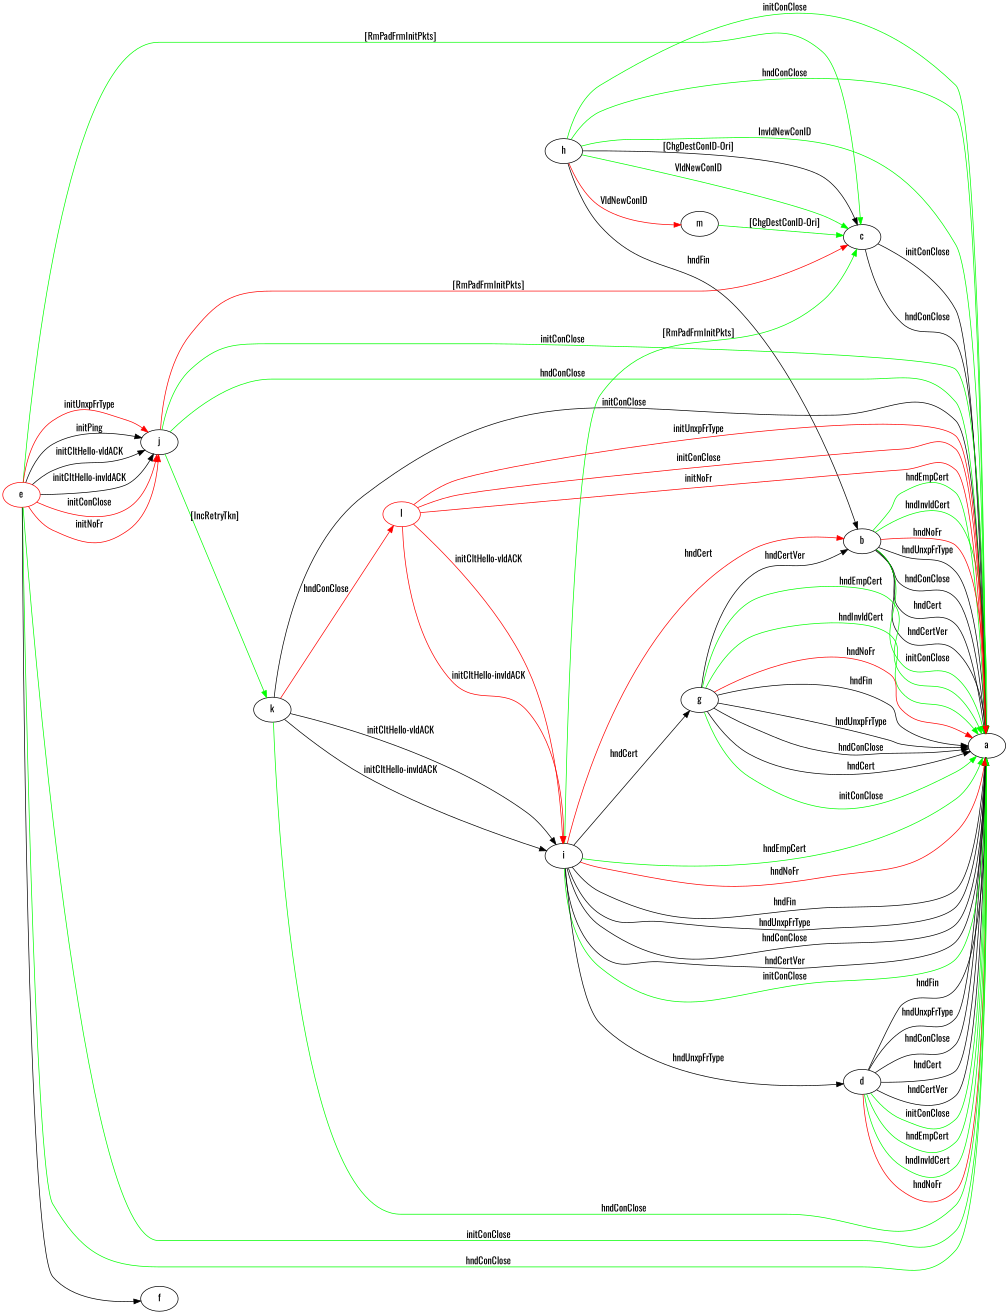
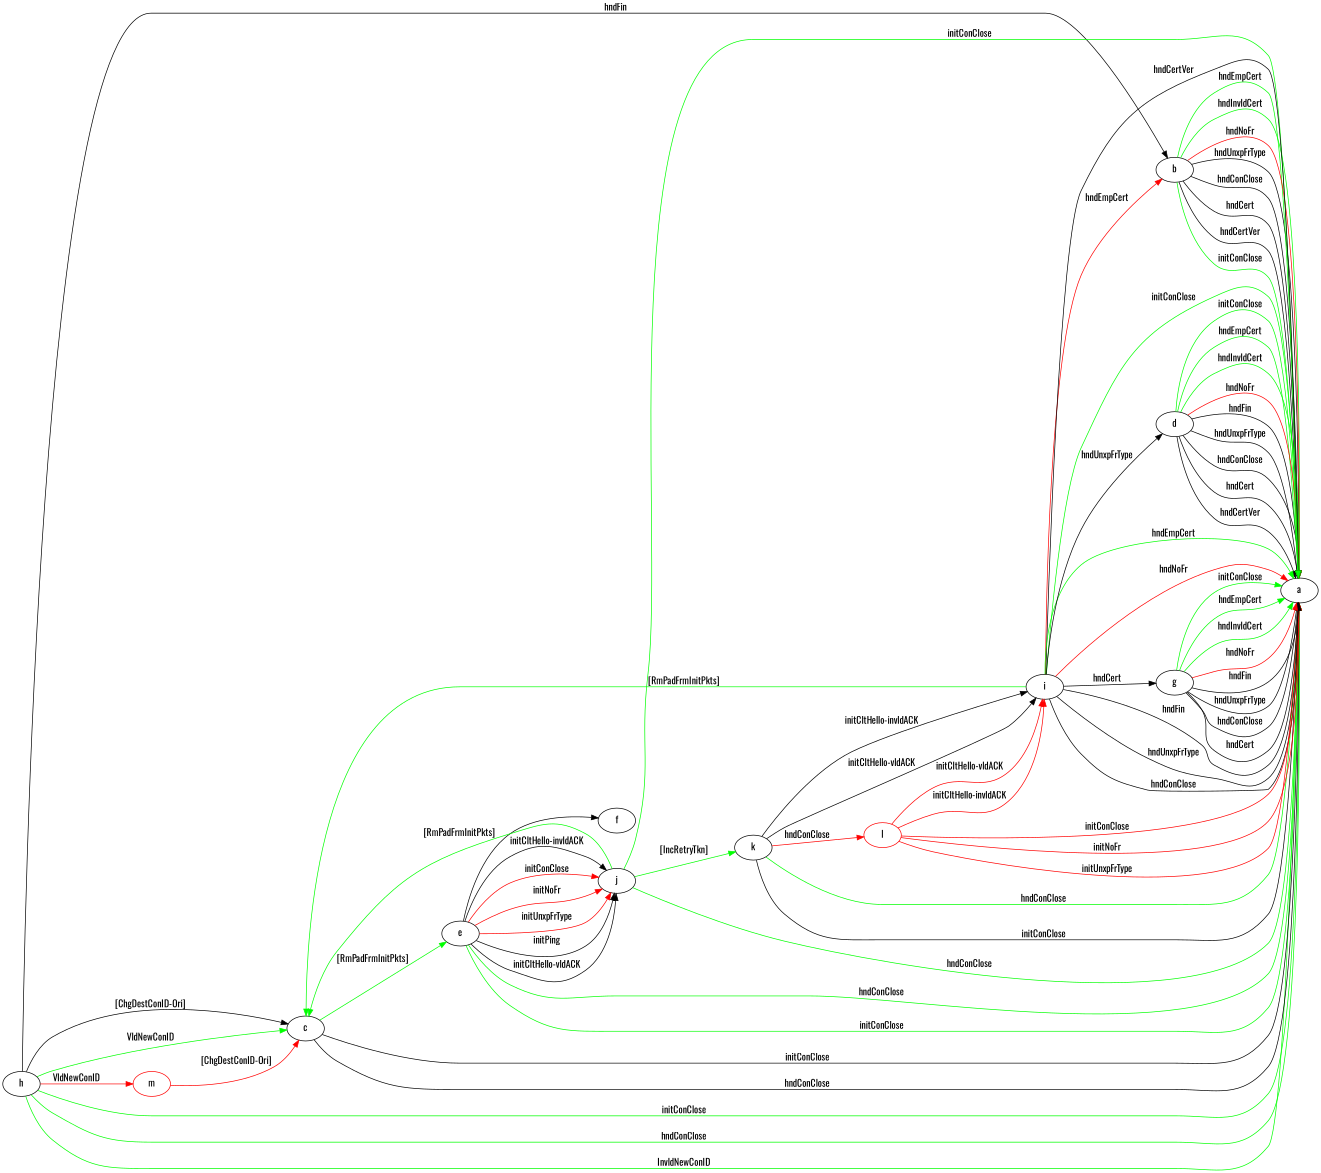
edge "e" -> "c": reversed
node "m": color black -> red
edge "m" -> "c": color green -> red
edge "j" -> "c": color red -> green
node "e": color red -> black
edge "i" -> "b": label "hndCert " -> "hndEmpCert "
edge "g" -> "b": removed, label "hndCertVer"
